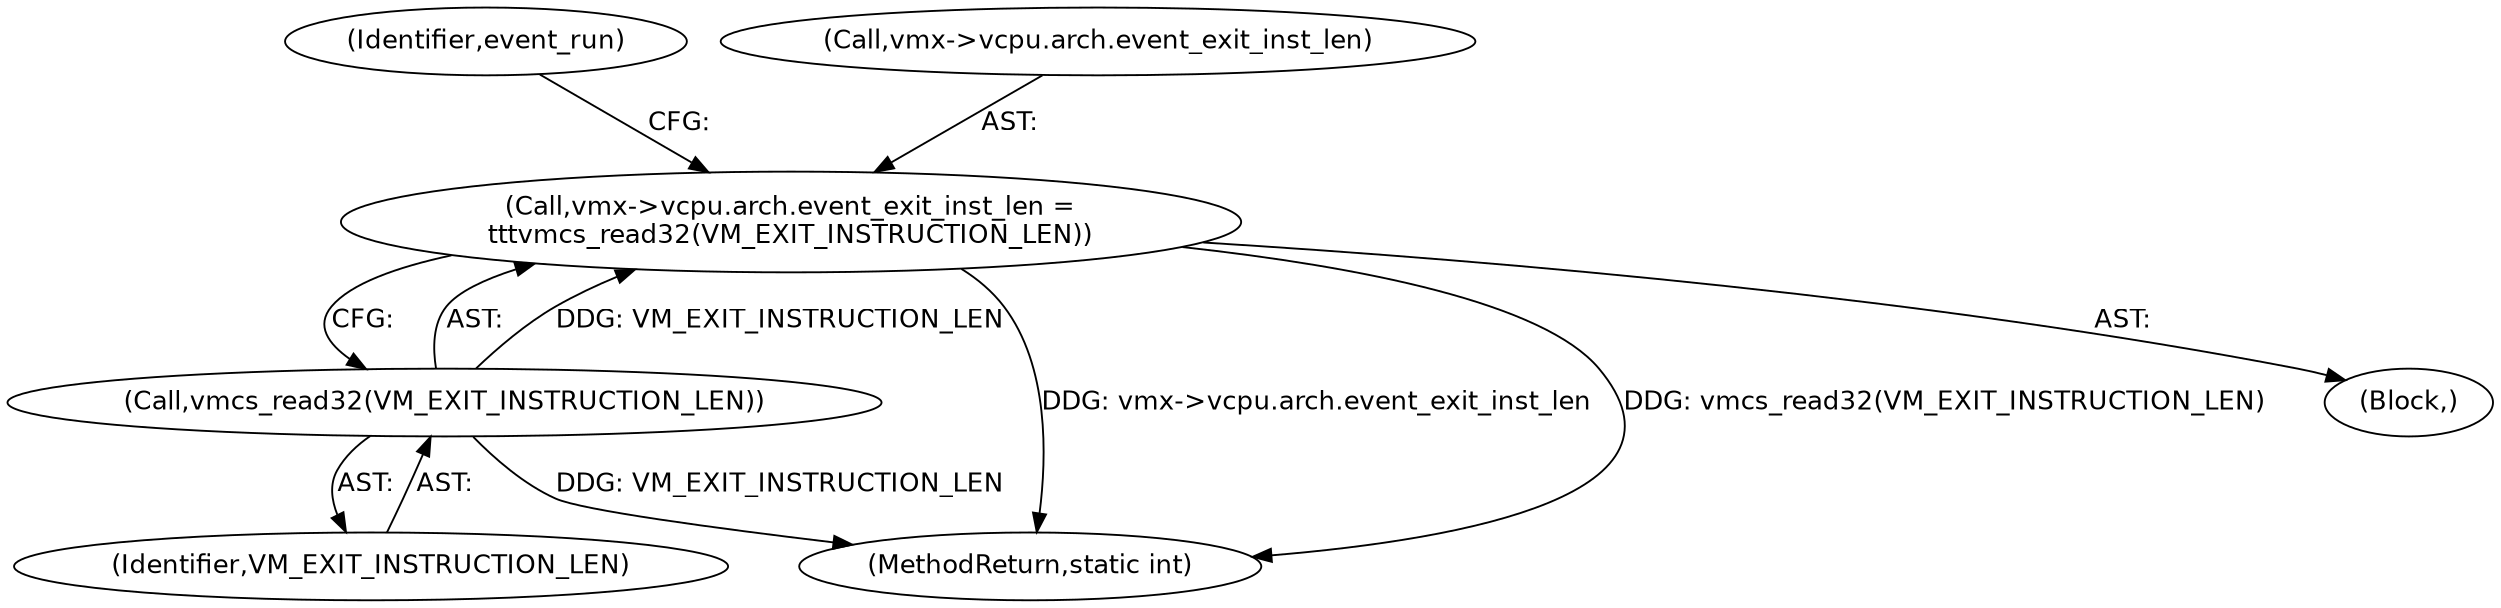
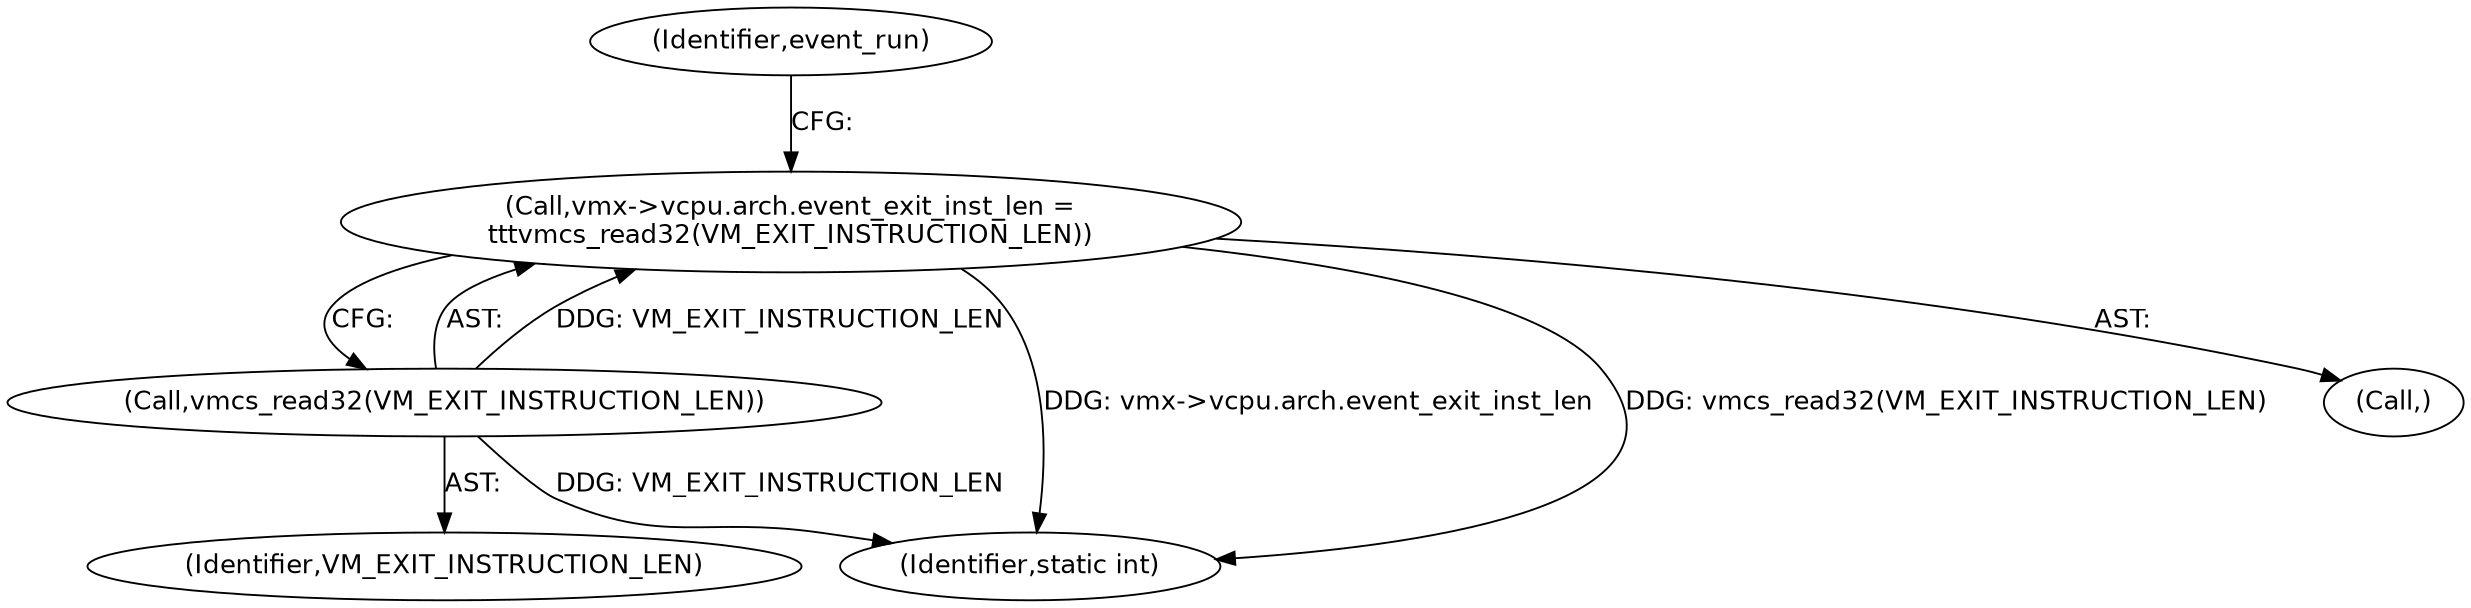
node "(Call,vmx->vcpu.arch.event_exit_inst_len)": removed
node "(Block,)": label "(Block,)" -> "(Call,)"
edge "(Identifier,VM_EXIT_INSTRUCTION_LEN)" -> "(Call,vmcs_read32(VM_EXIT_INSTRUCTION_LEN))": removed, label "AST:"
node "(MethodReturn,static int)": label "(MethodReturn,static int)" -> "(Identifier,static int)"
